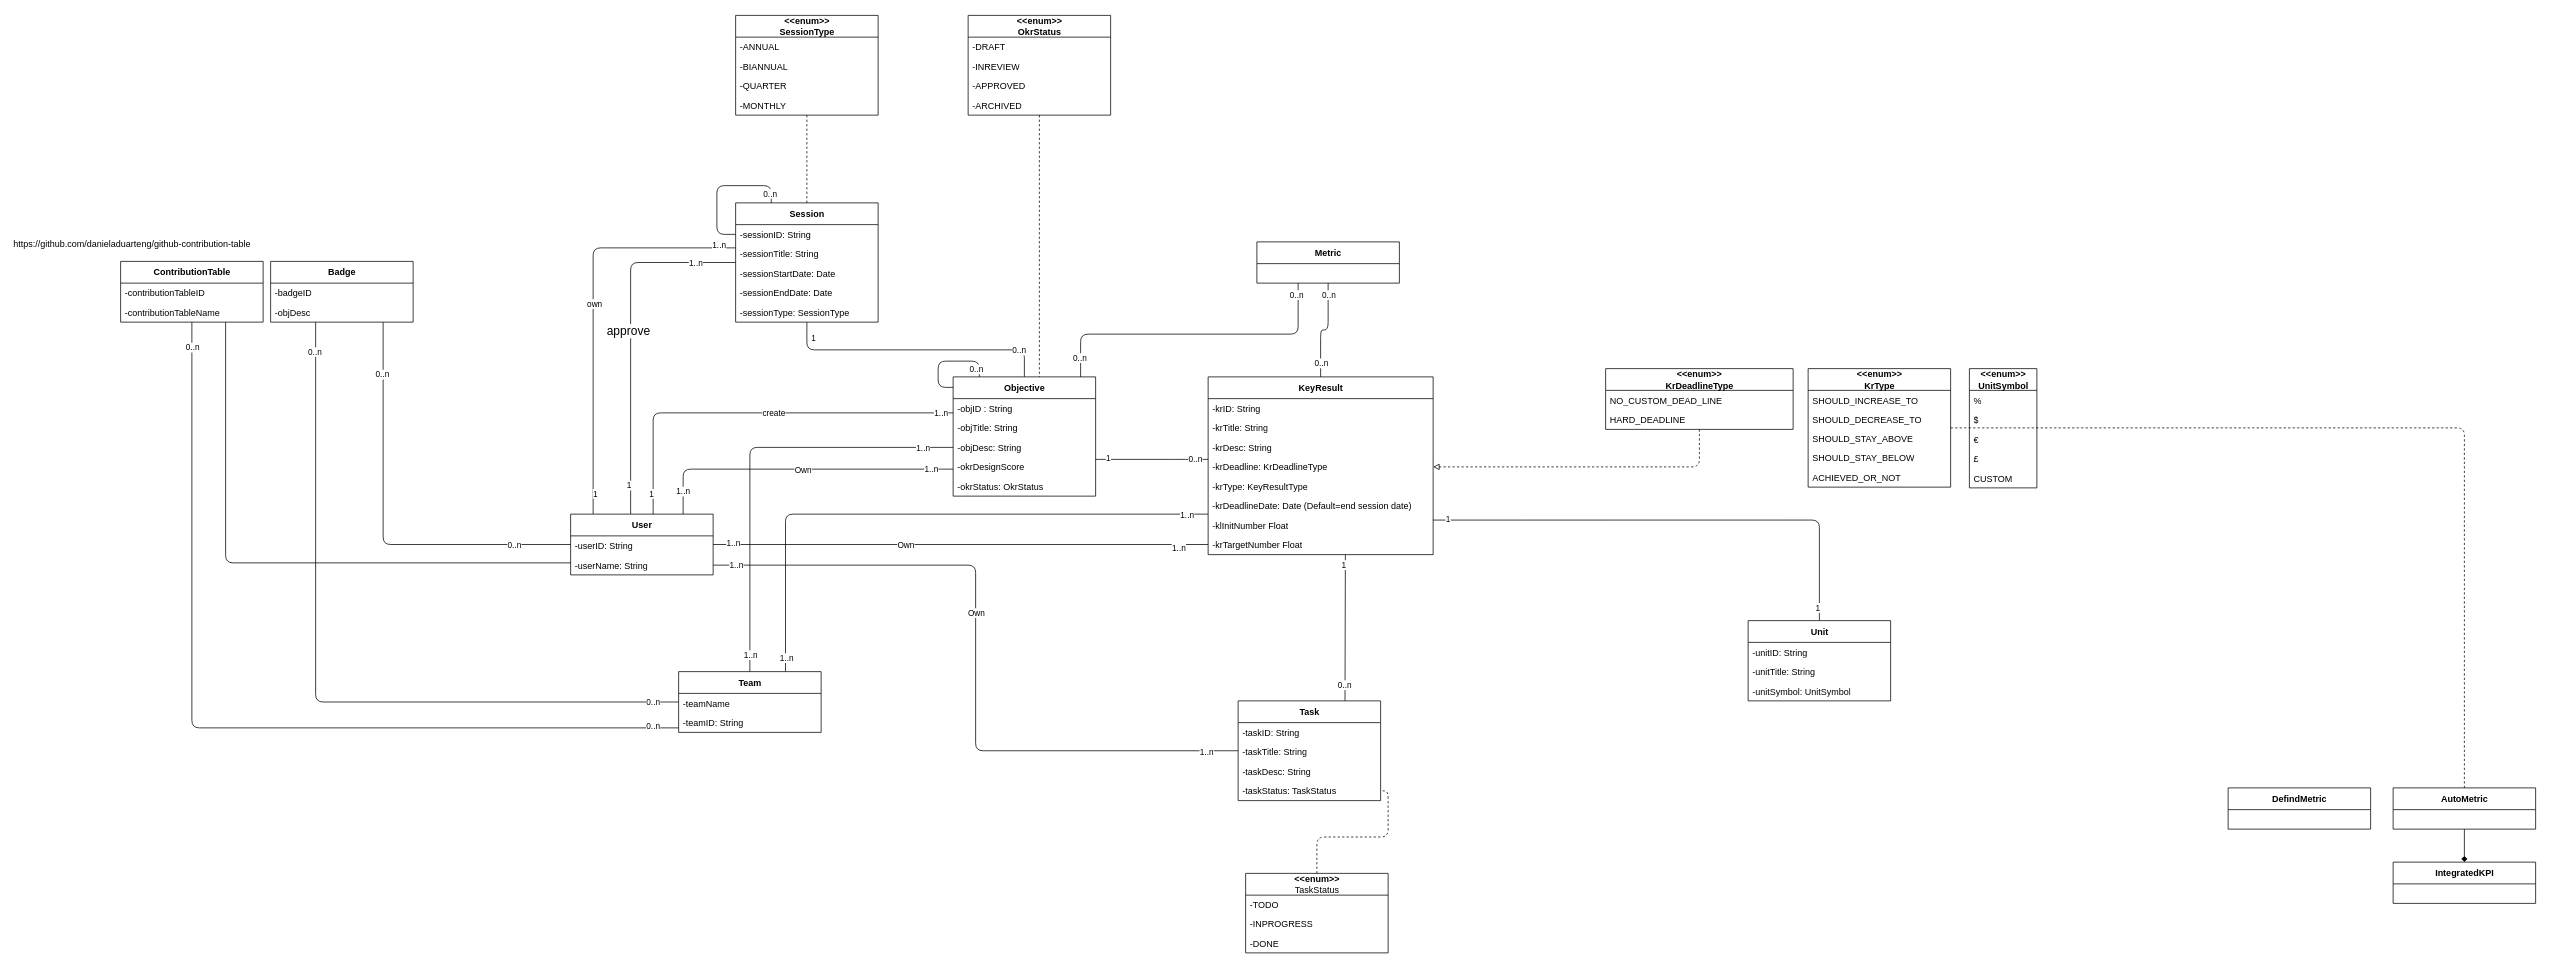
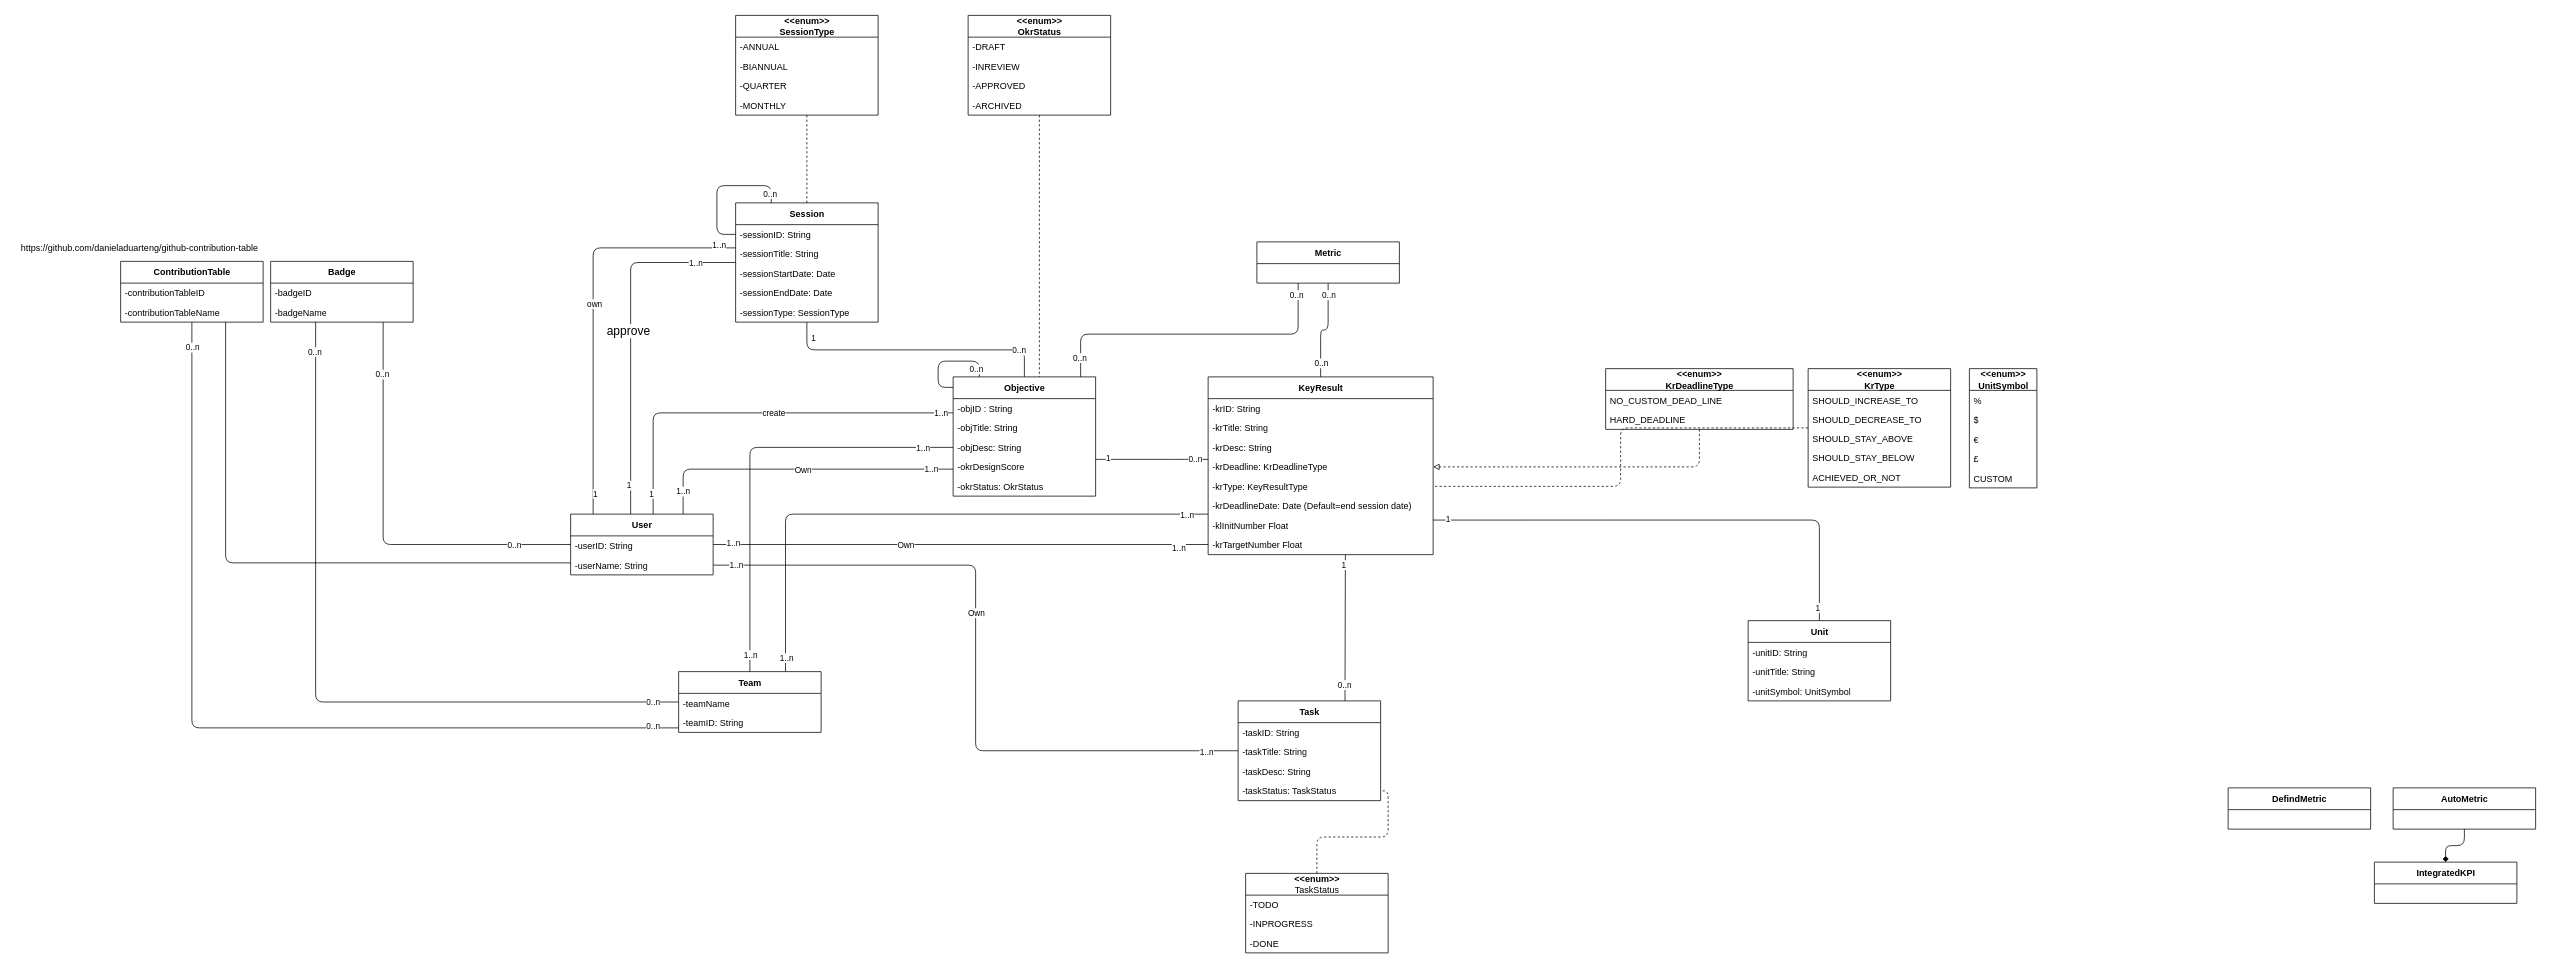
node "https://github.com/danieladuarteng/github-contribution-table": moved (132, 244) -> (139, 248)
node "-objDesc": label "-objDesc" -> "-badgeName"
edge "<<enum>> KrType" -- "AutoMetric": now "<<enum>> KrType" -- "-krType: KeyResultType"
node "IntegratedKPI": moved (2464, 883) -> (2445, 883)
